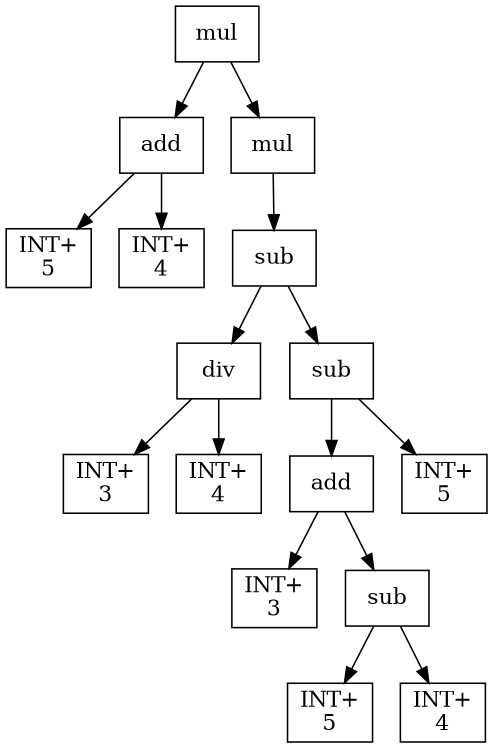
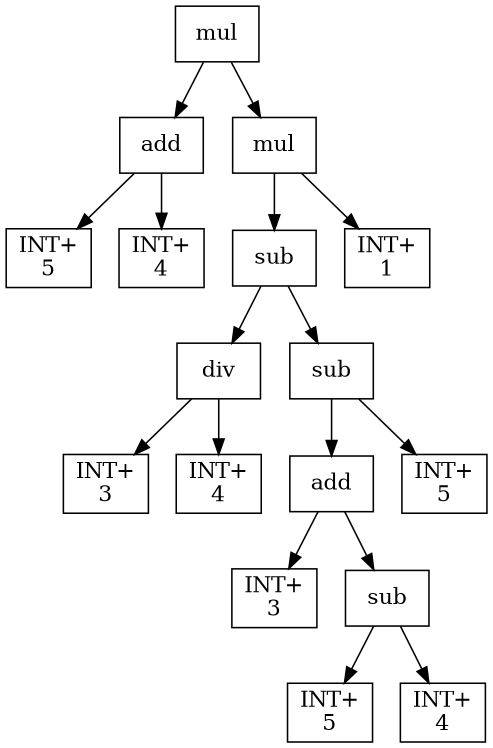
node "INT+ 1": added
